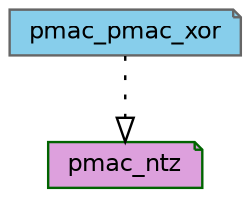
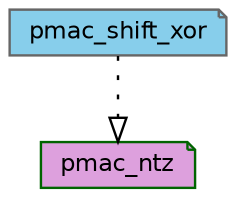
node "pmac_pmac_xor": label "pmac_pmac_xor" -> "pmac_shift_xor"
